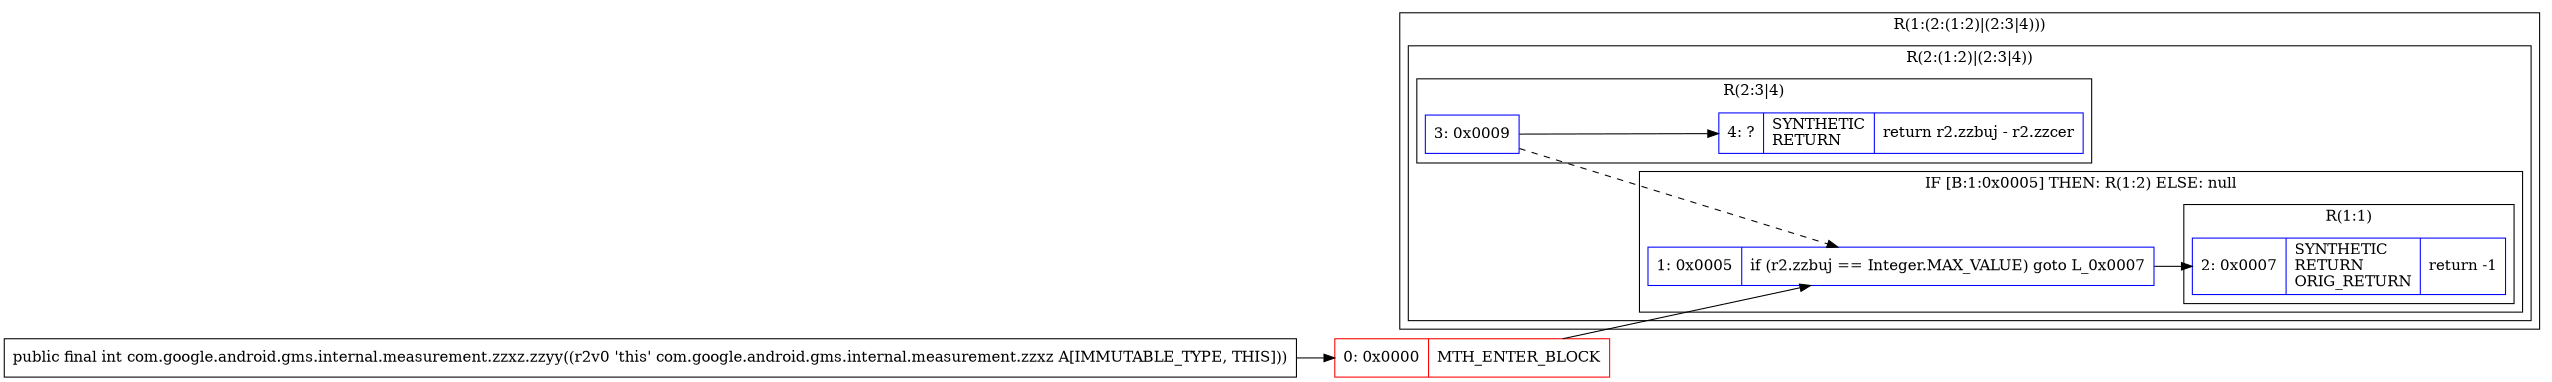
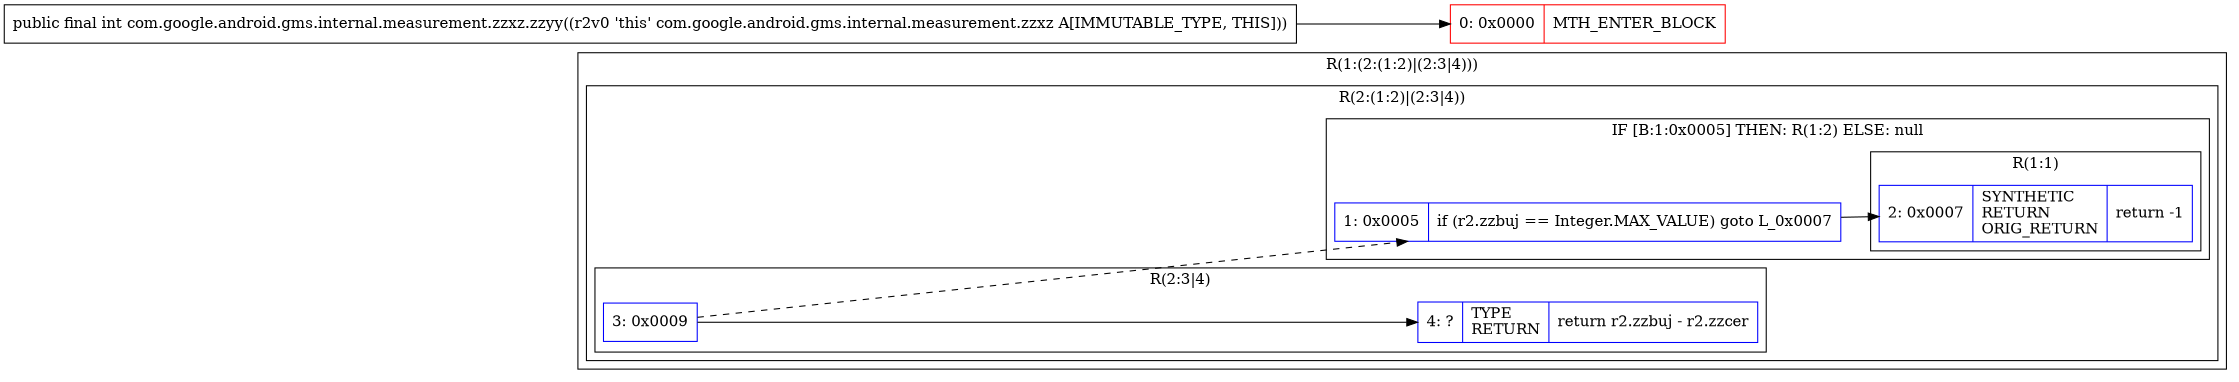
node "4: ?": text "SYNTHETIC" -> "TYPE"
edge "0: 0x0000" -> "1: 0x0005": removed
